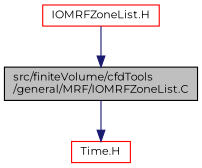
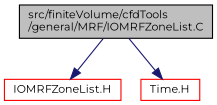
edge "IOMRFZoneList.H" -> "src/finiteVolume/cfdTools /general/MRF/IOMRFZoneList.C": reversed
